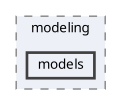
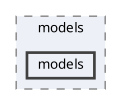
cluster "modeling": label "modeling" -> "models"
